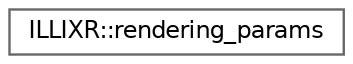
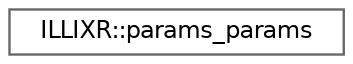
node "ILLIXR::rendering_params": label "ILLIXR::rendering_params" -> "ILLIXR::params_params"
